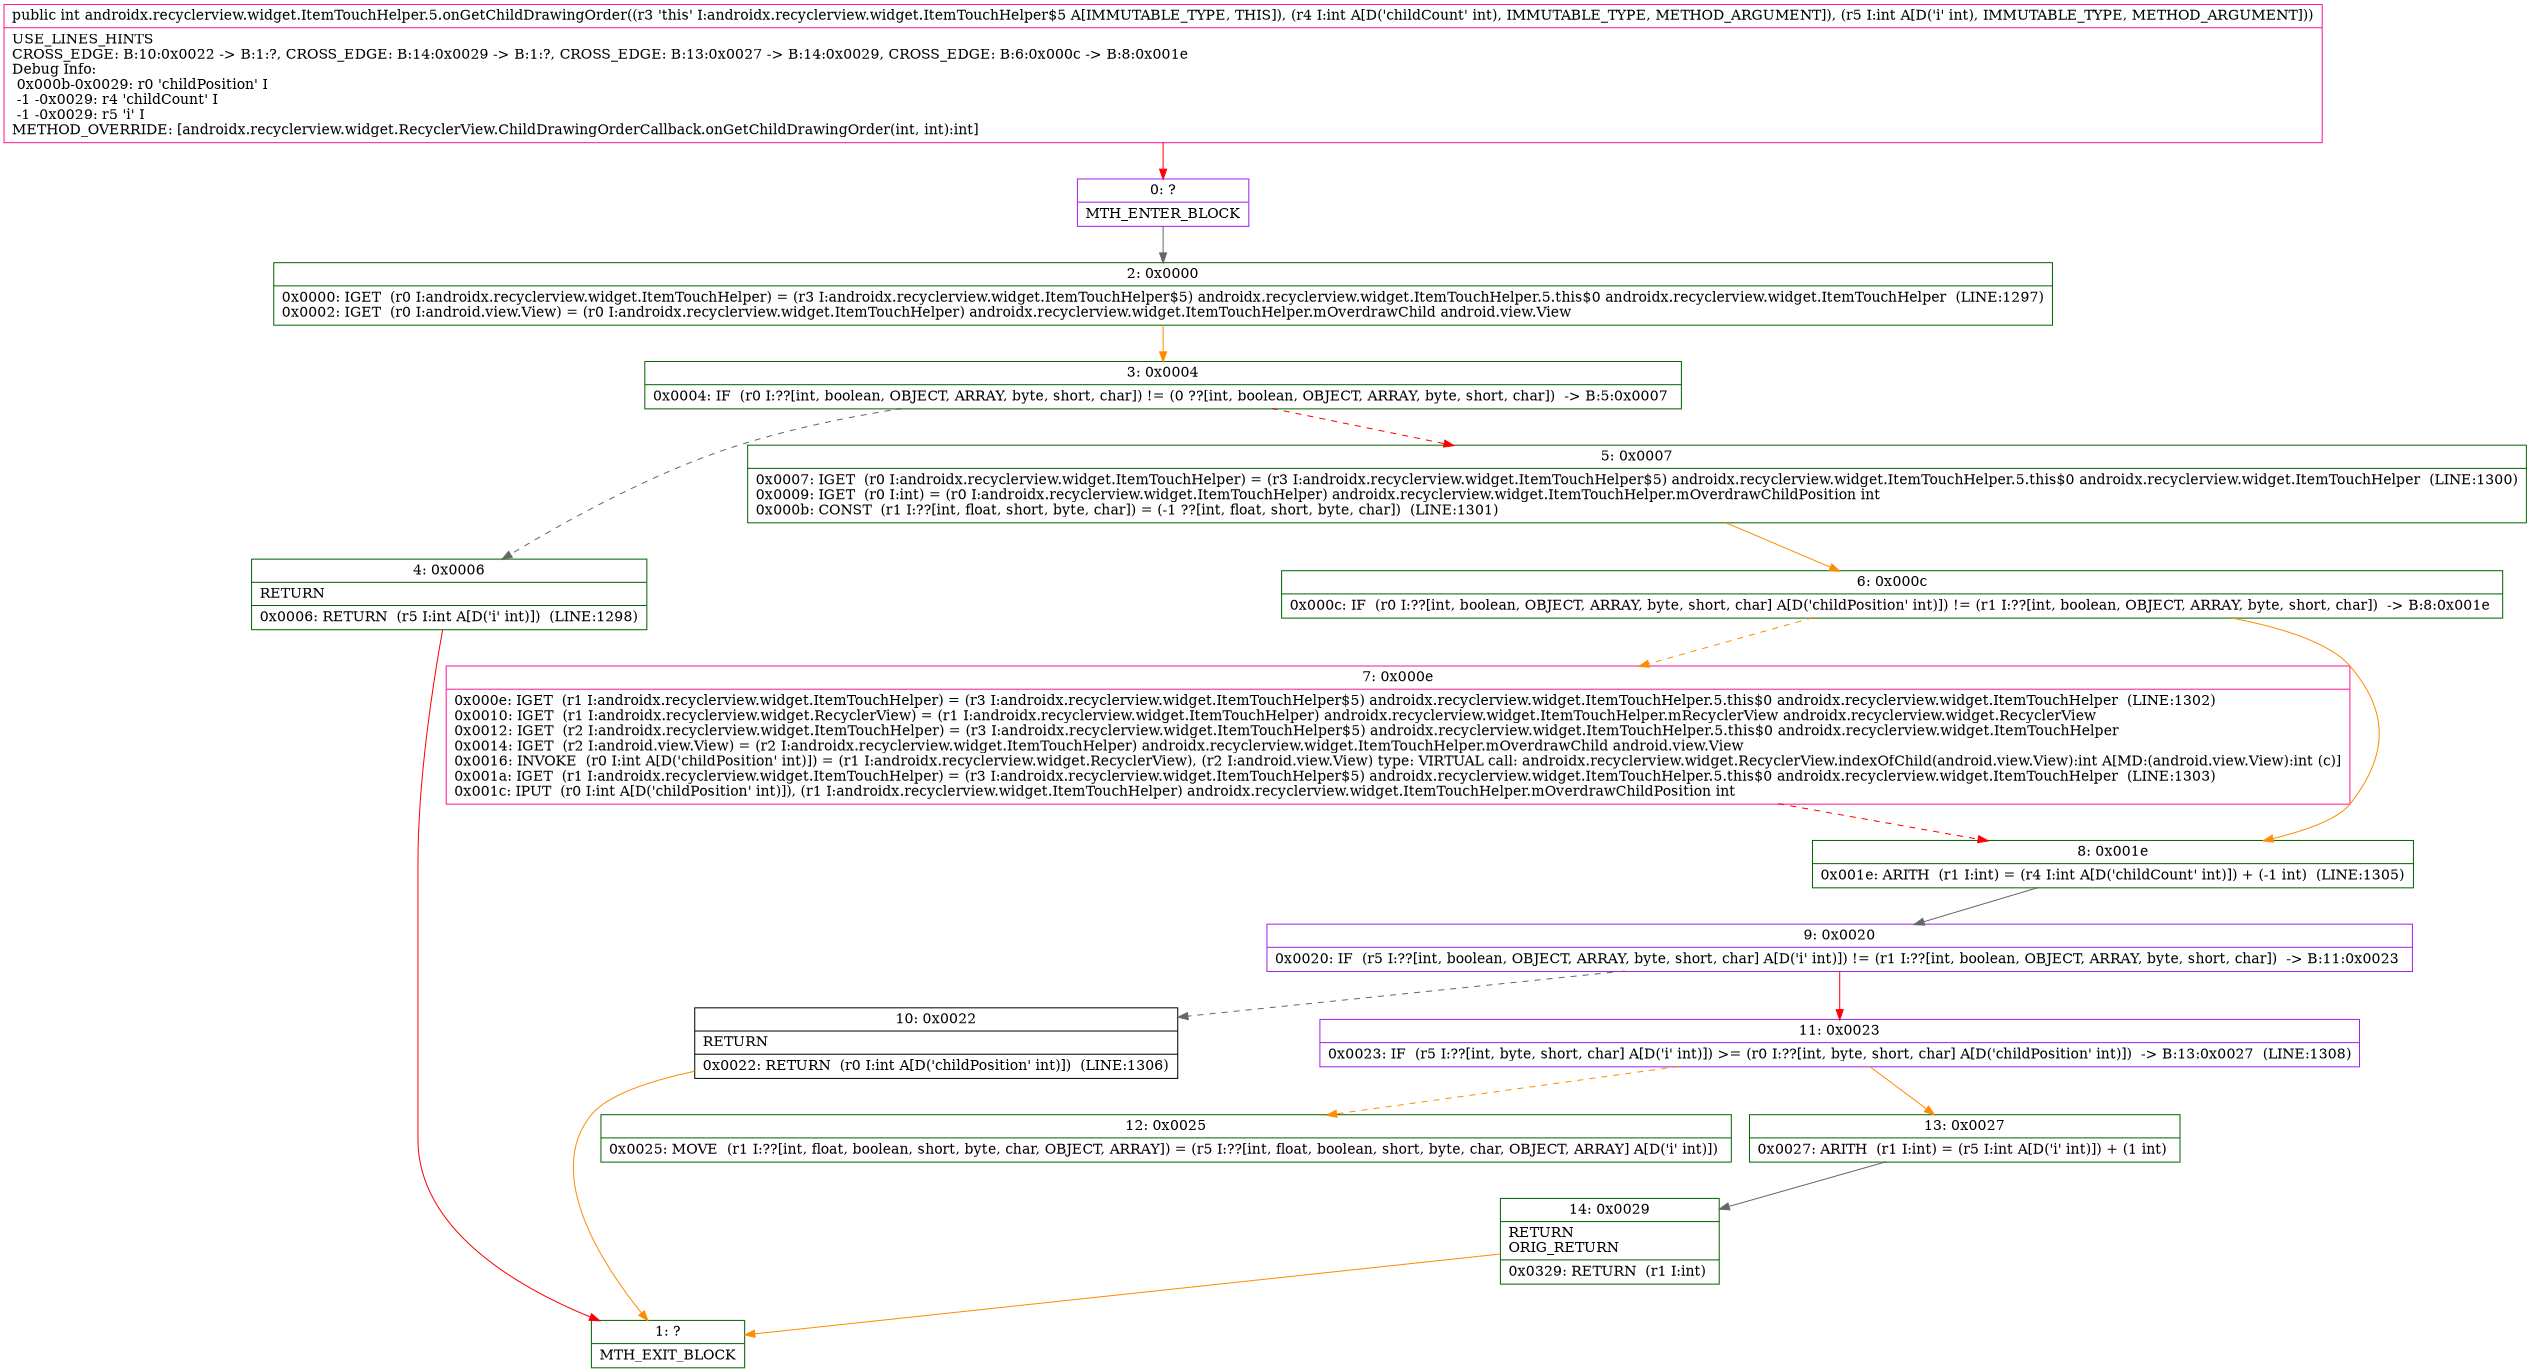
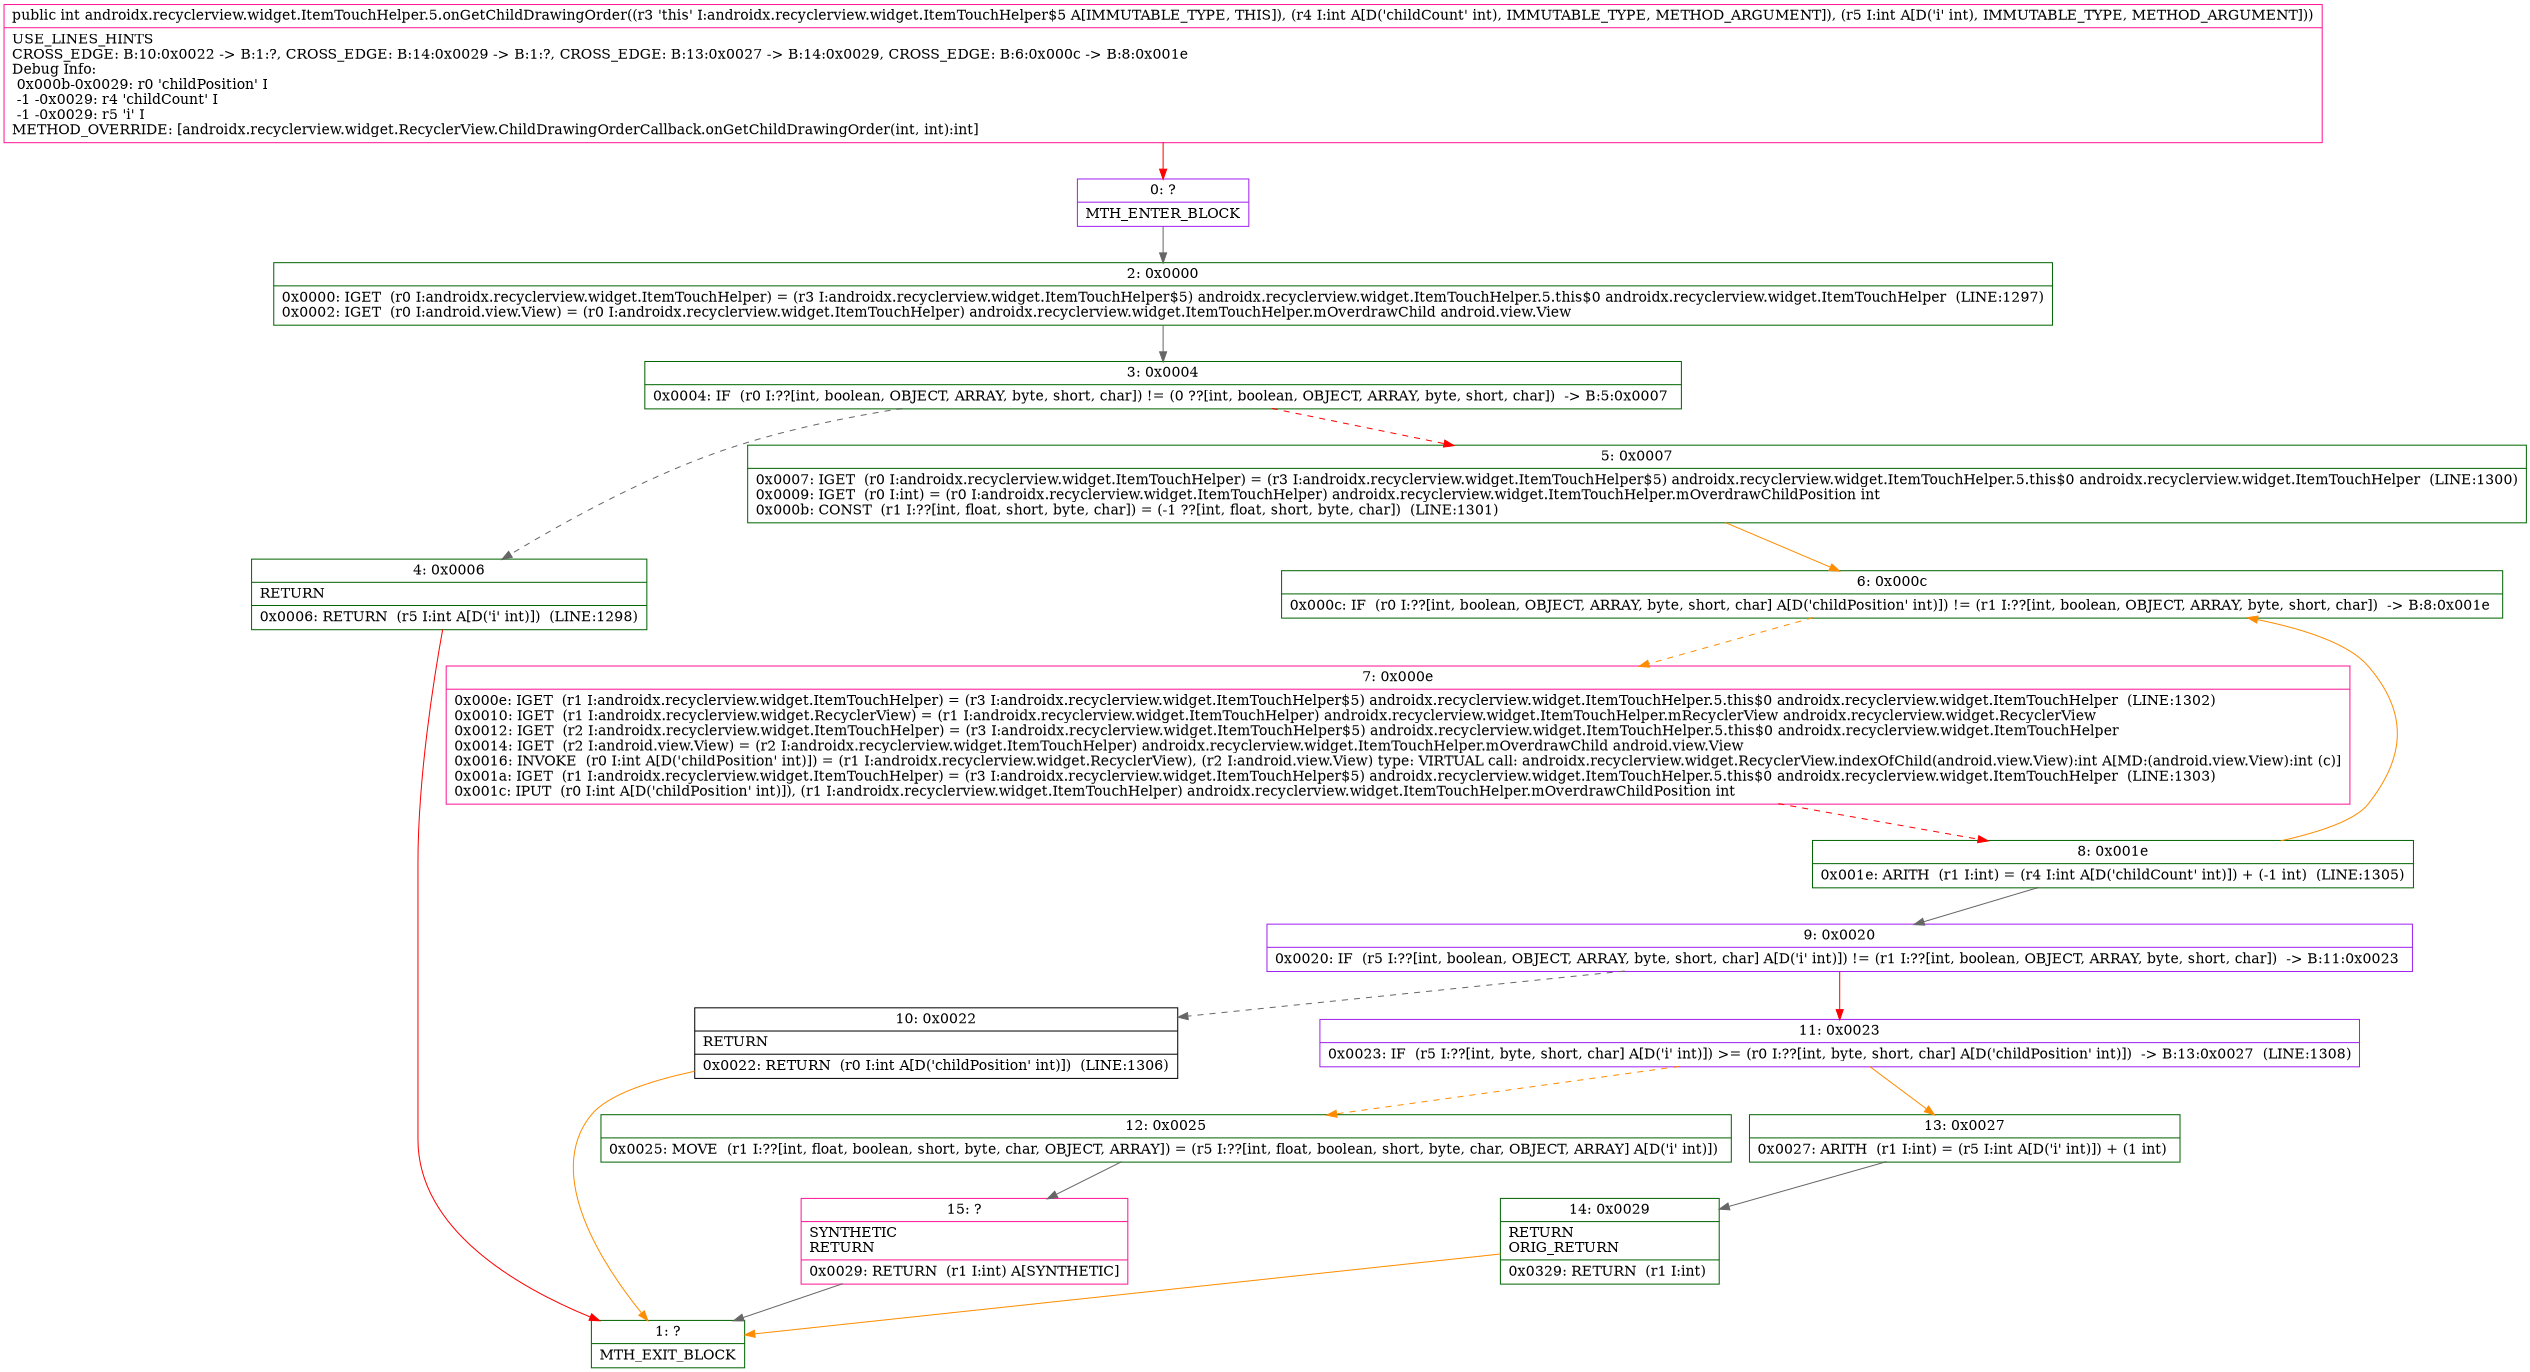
edge "2: 0x0000" -> "3: 0x0004": color darkorange -> gray40
edge "6: 0x000c" -> "8: 0x001e": reversed
node "15: ?": added
